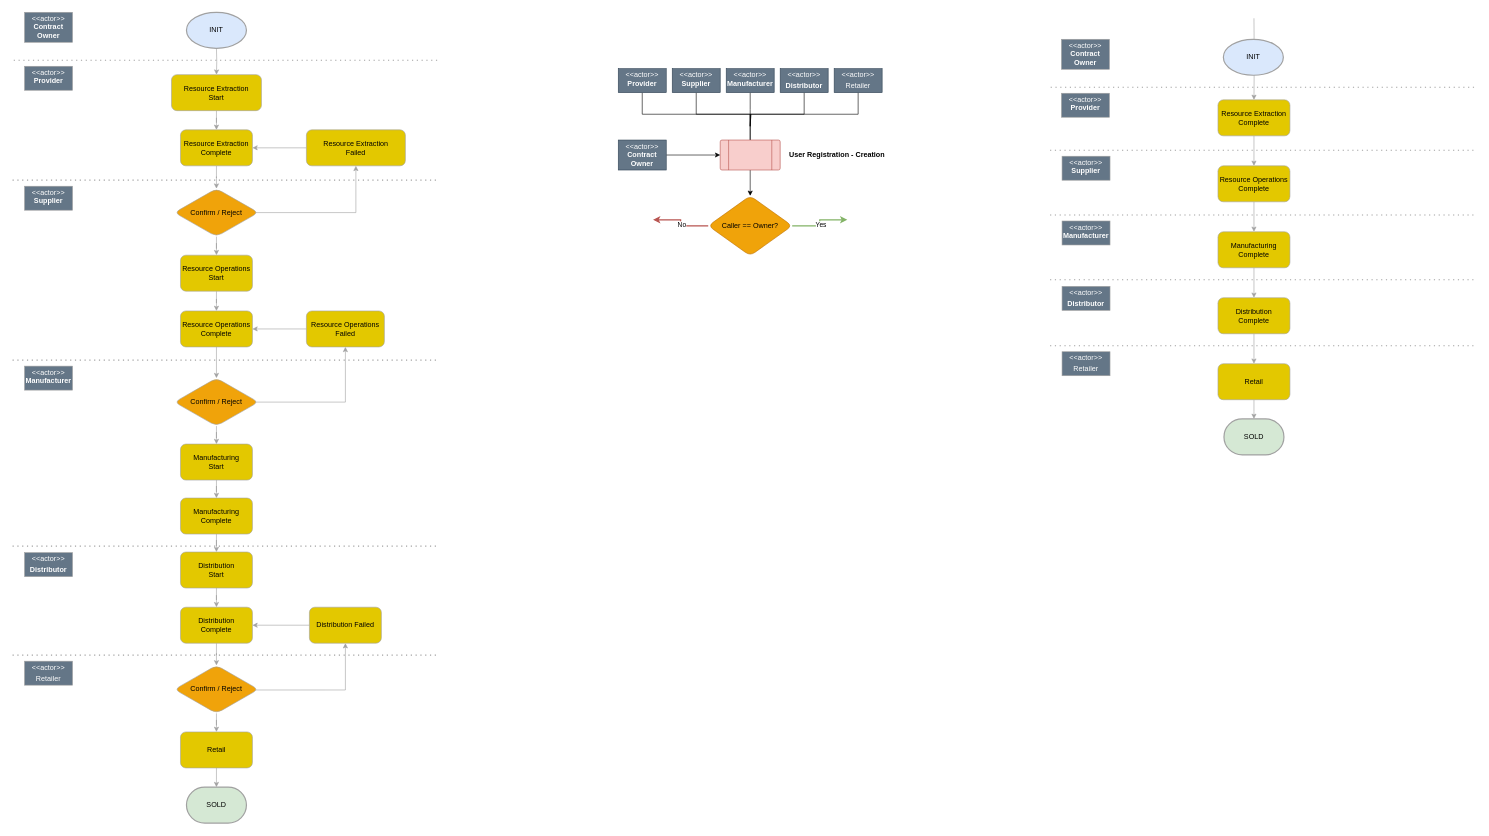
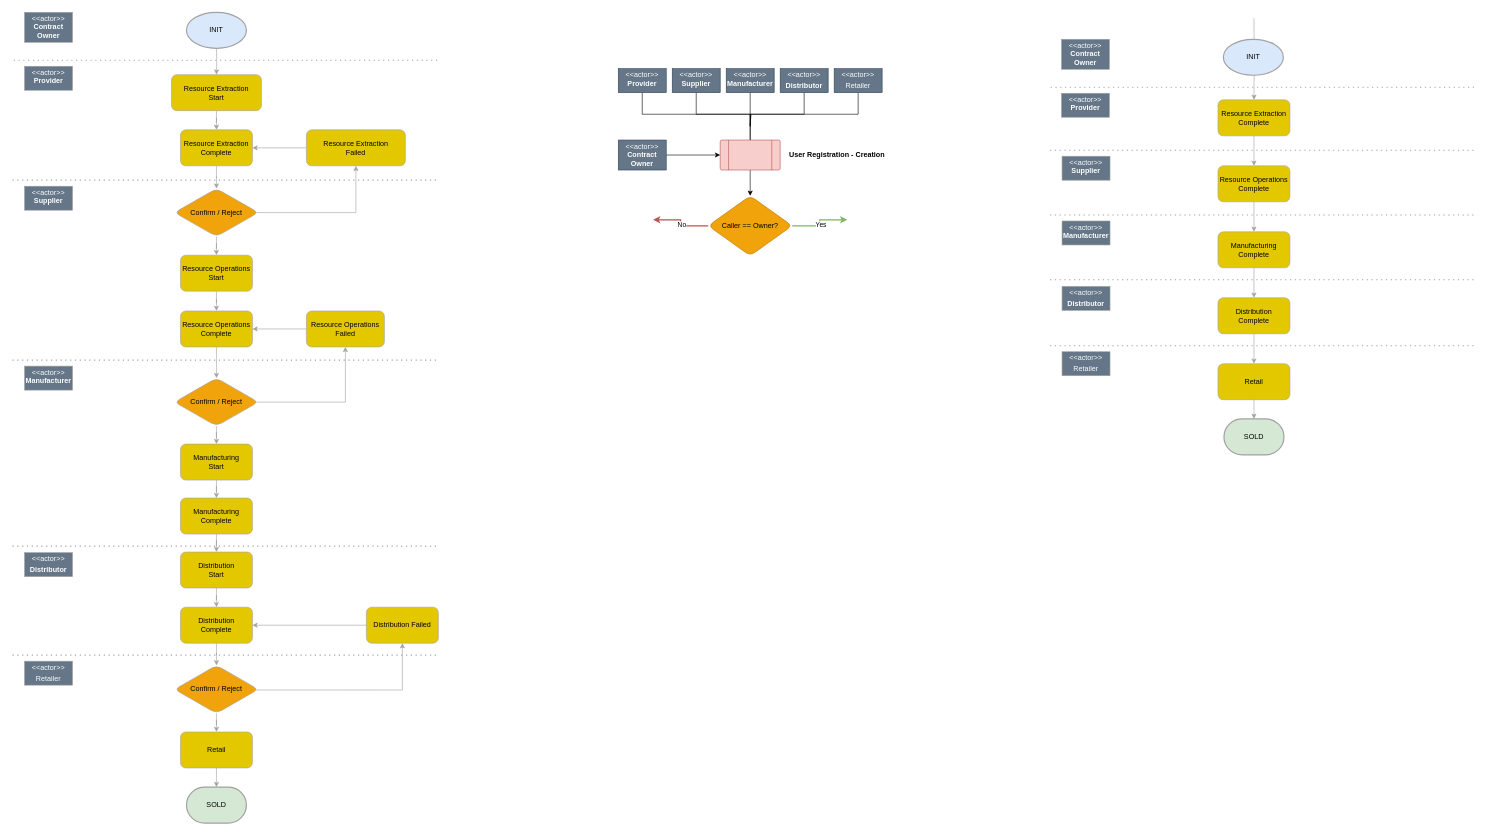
node "Distribution Failed": moved (345, 626) -> (402, 626)
